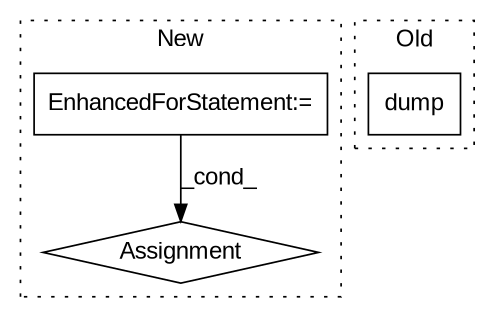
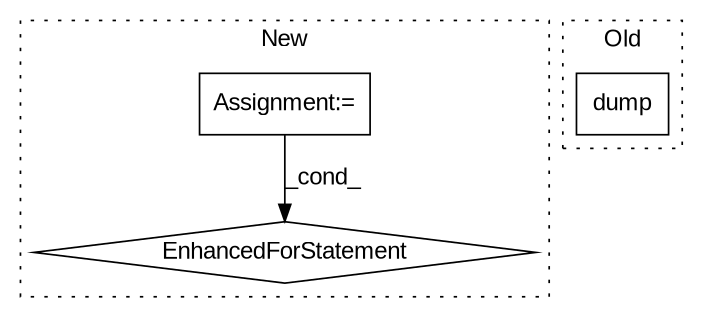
node "EnhancedForStatement:=": label "EnhancedForStatement:=" -> "Assignment:="
node "Assignment": label "Assignment" -> "EnhancedForStatement"
